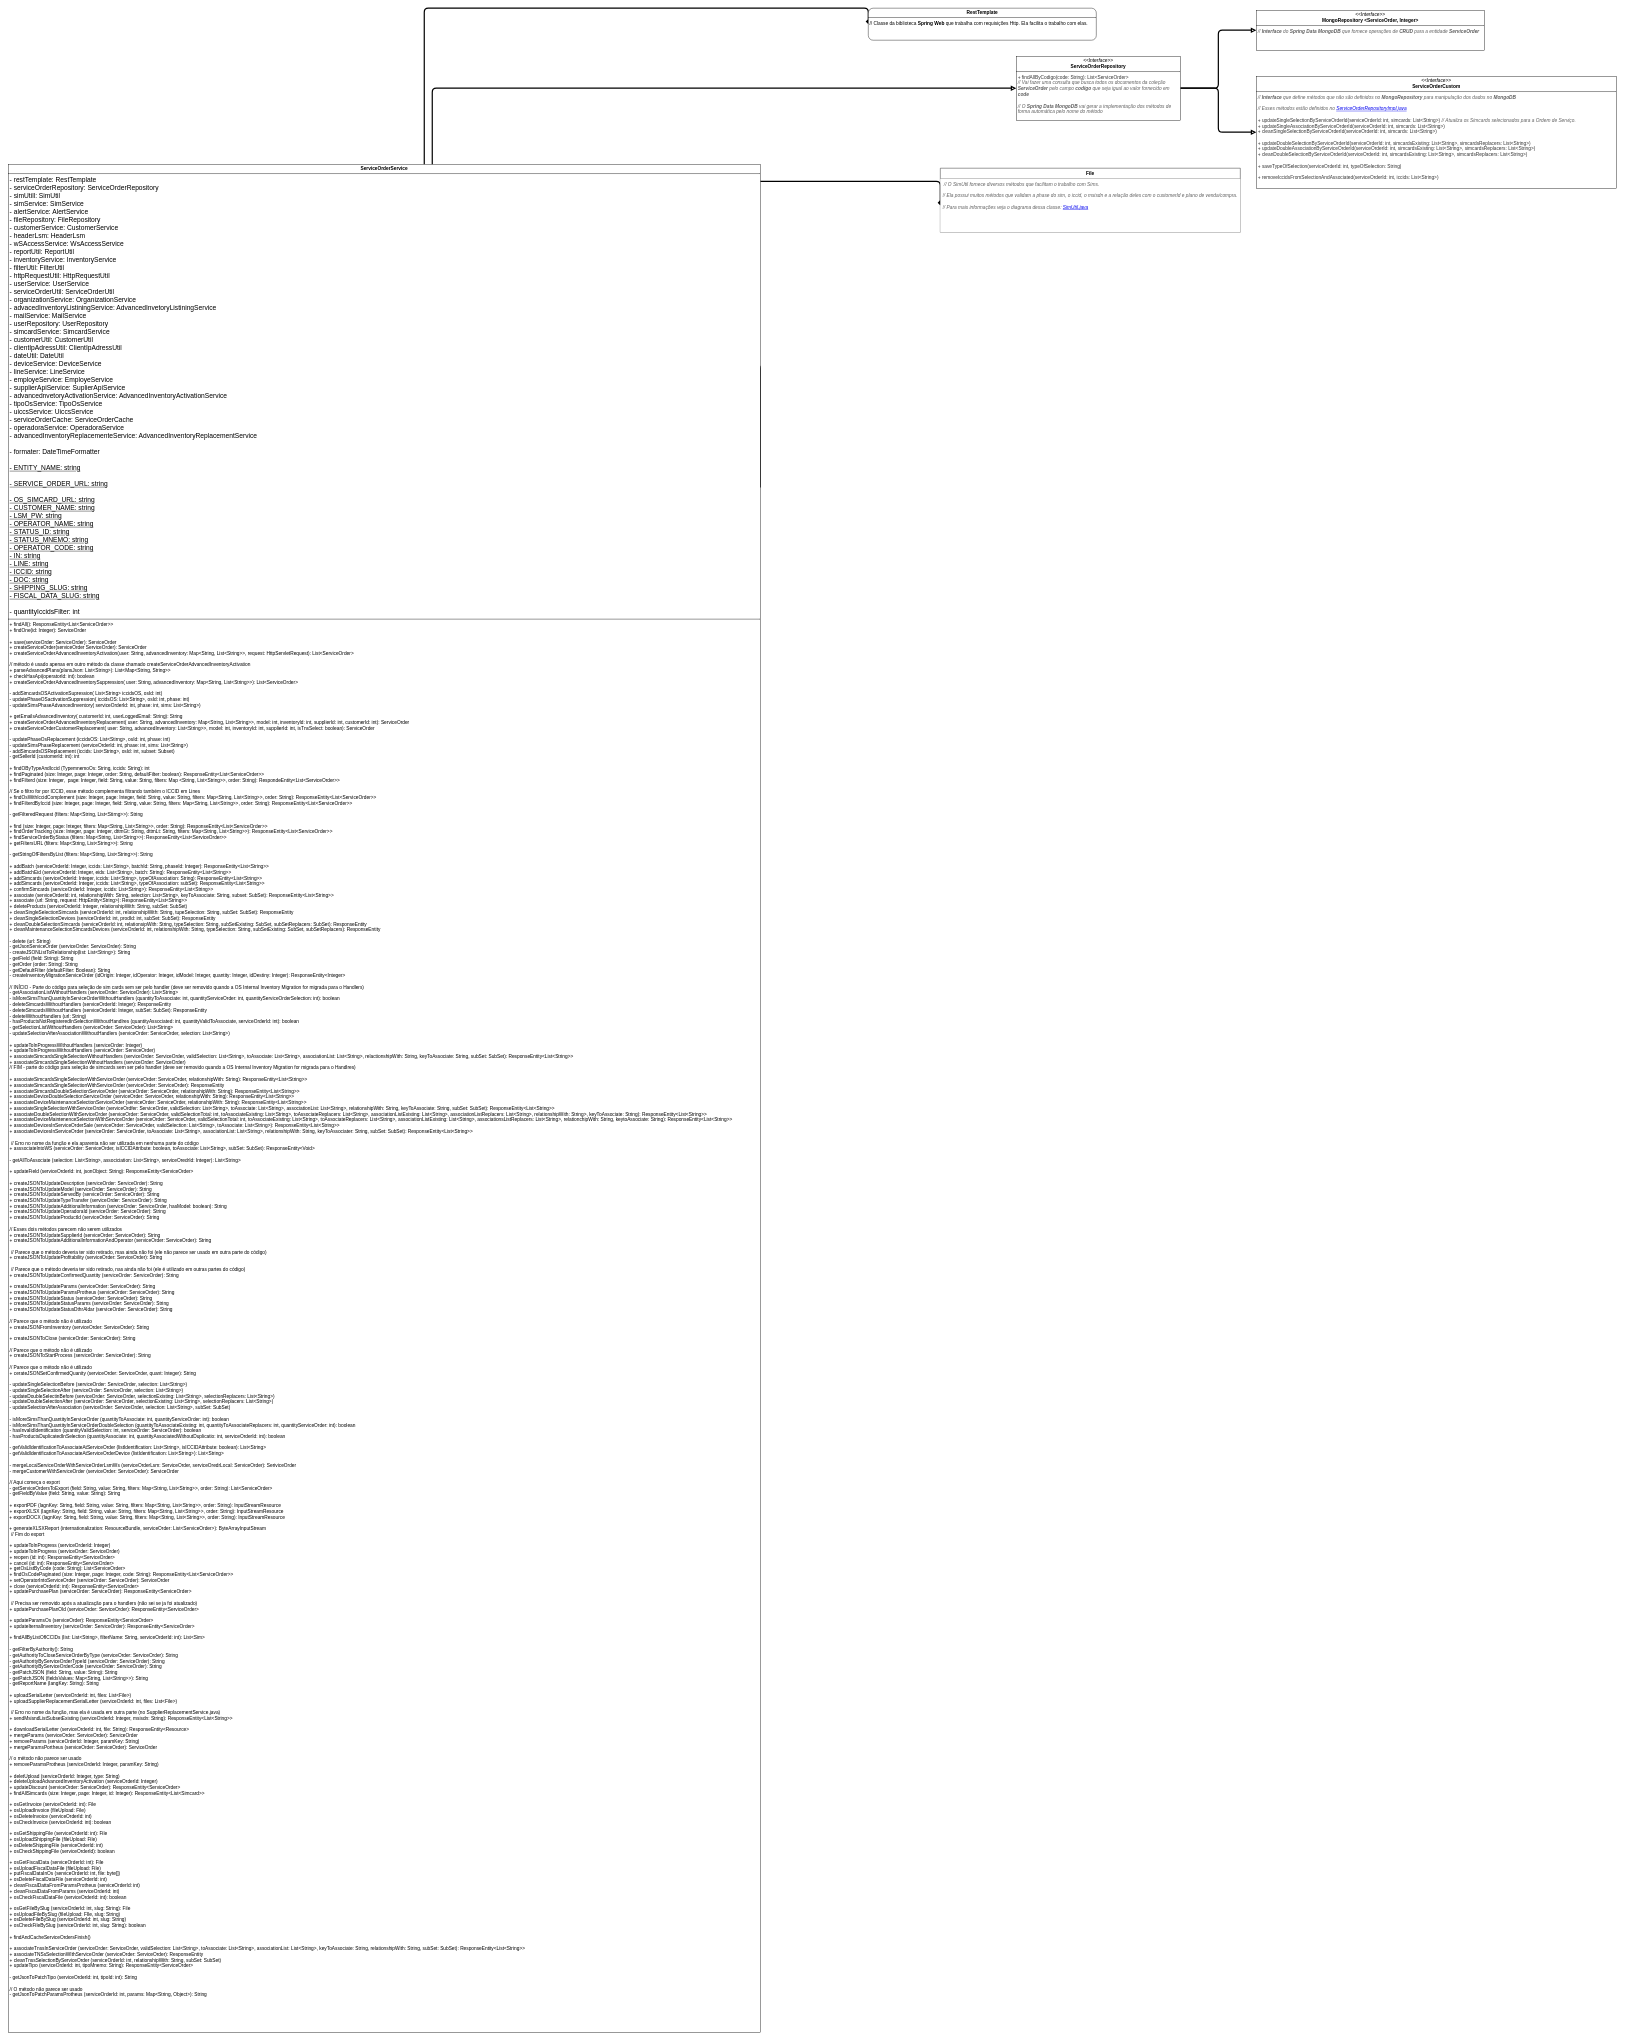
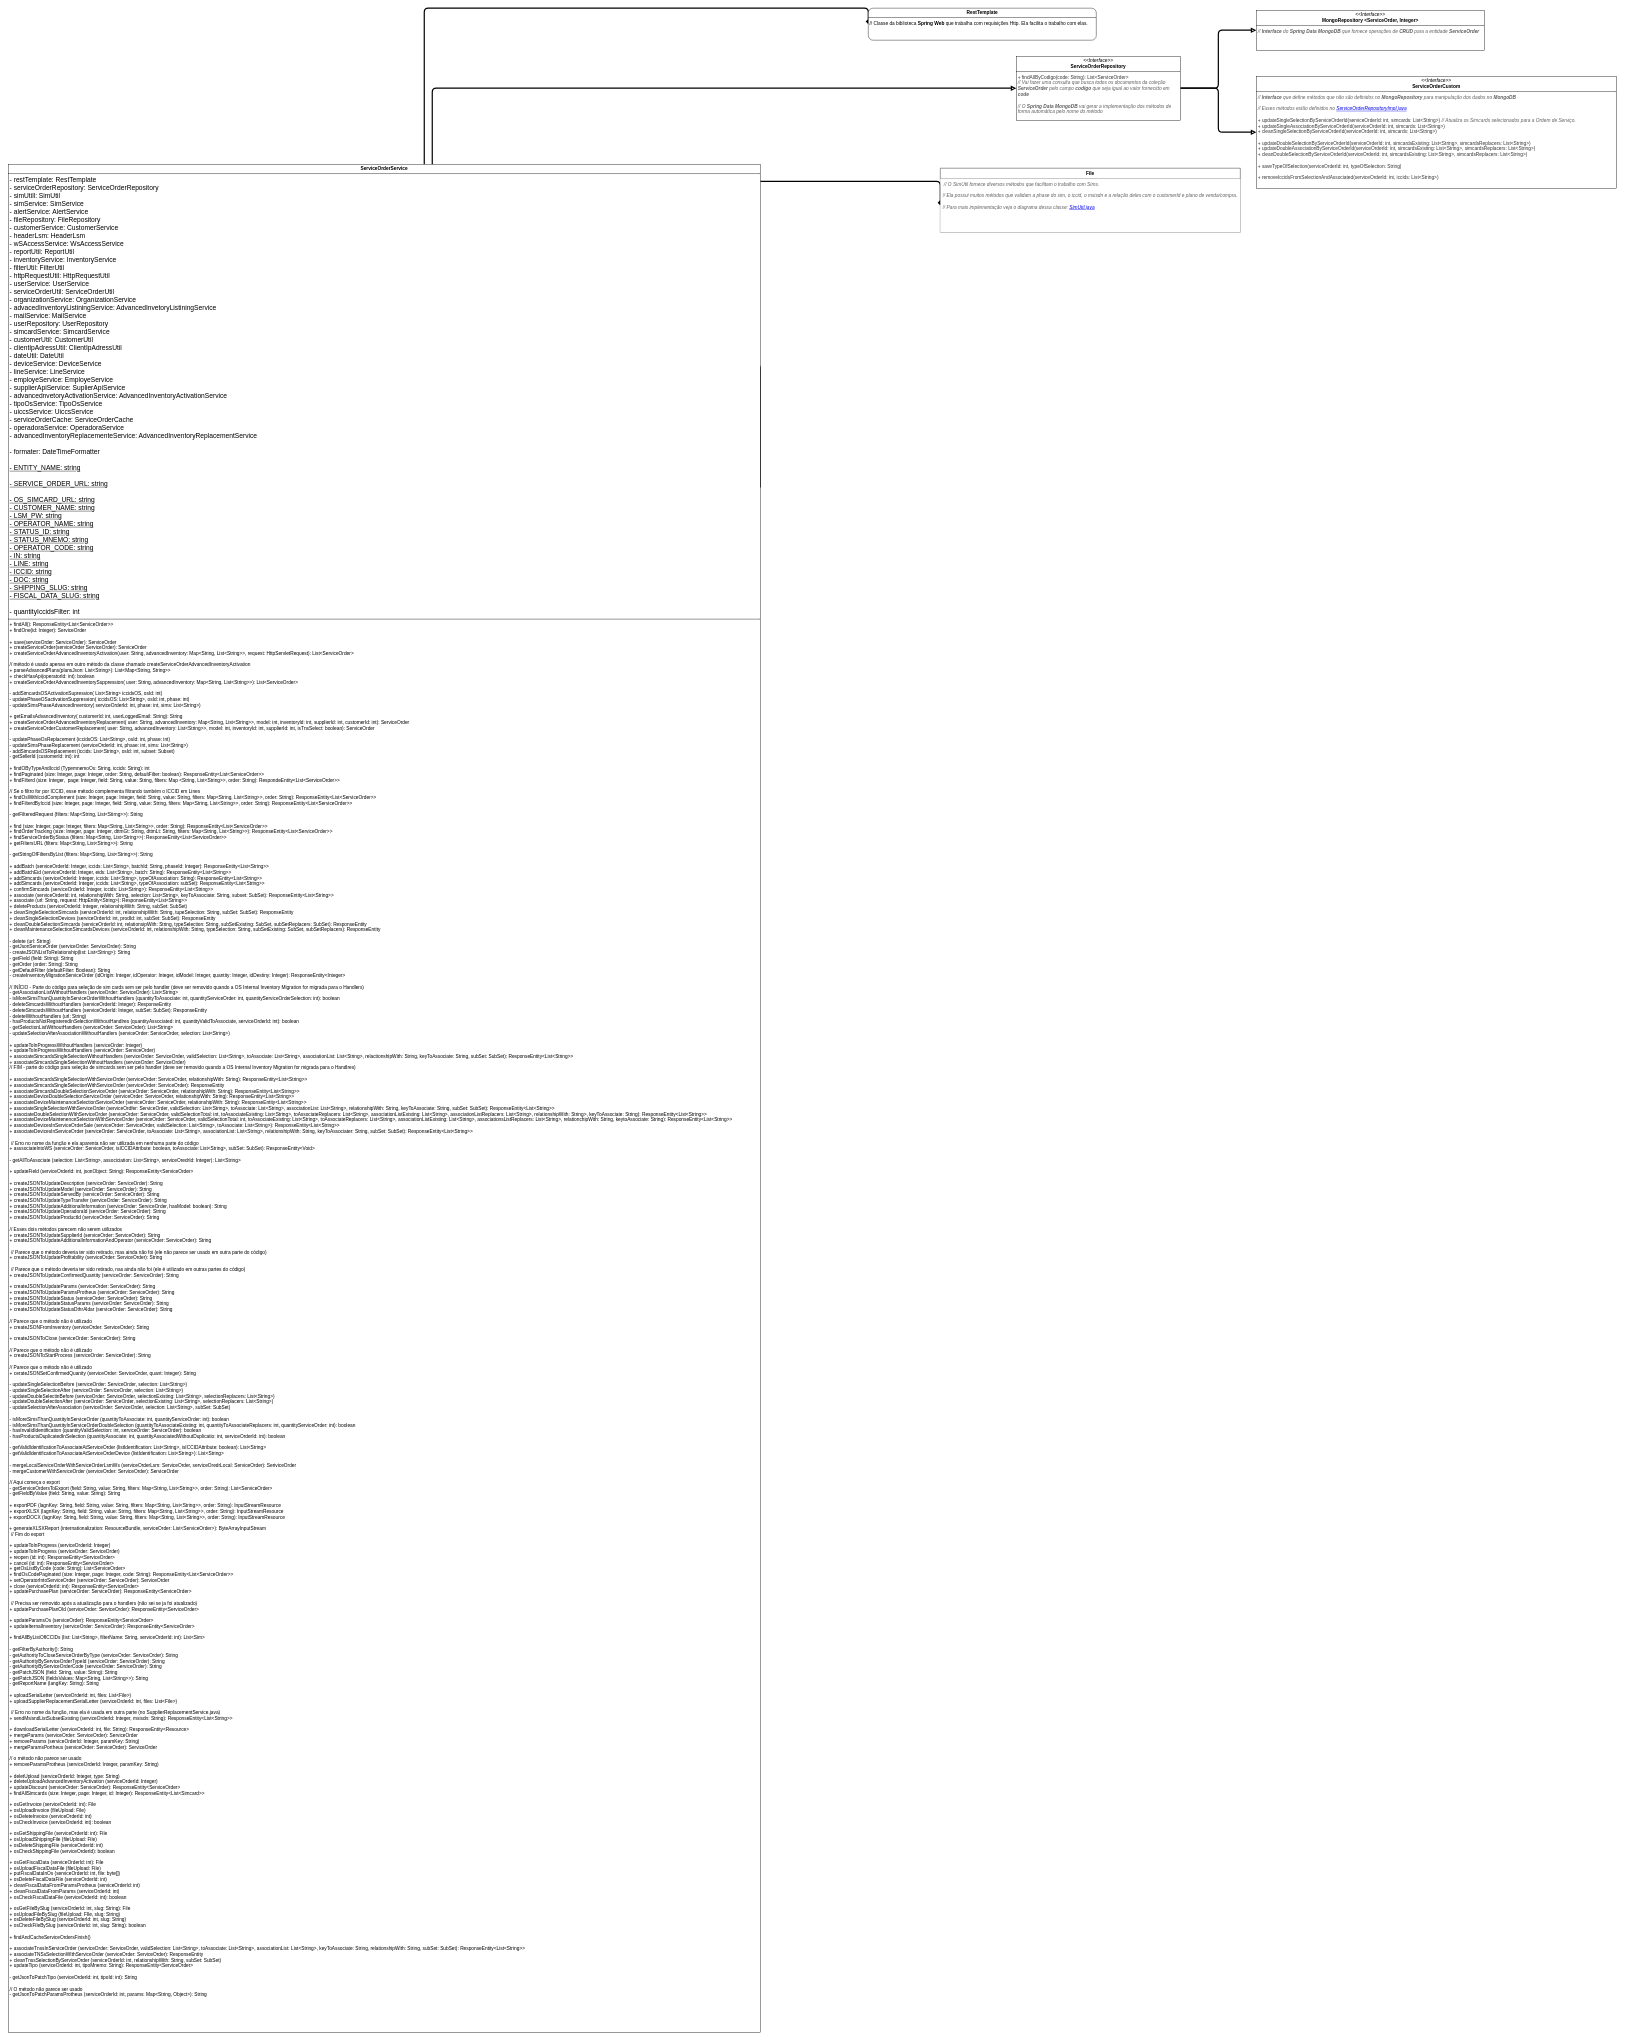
node "// O SimUtil fornece diversos métodos que facilitam o trabalho com Sims. // Ela possui muitos métodos que validam a phase do sim, o iccid, o msisdn e a relação deles com o customerId e plano de venda/compra. // Para mais informações veja o diagrama dessa classe: SimUtil.java": label "// O SimUtil fornece diversos métodos que facilitam o trabalho com Sims. // Ela possui muitos métodos que validam a phase do sim, o iccid, o msisdn e a relação deles com o customerId e plano de venda/compra. // Para mais informações veja o diagrama dessa classe: SimUtil.java" -> "// O SimUtil fornece diversos métodos que facilitam o trabalho com Sims. // Ela possui muitos métodos que validam a phase do sim, o iccid, o msisdn e a relação deles com o customerId e plano de venda/compra. // Para mais implementação veja o diagrama dessa classe: SimUtil.java"
